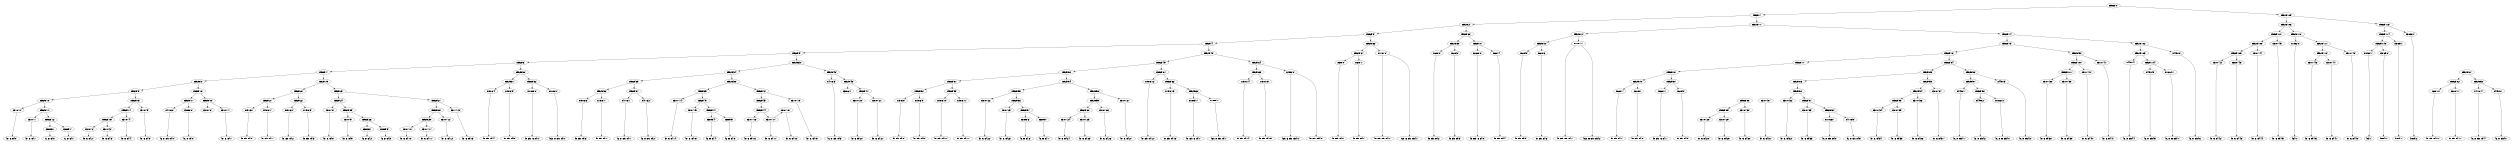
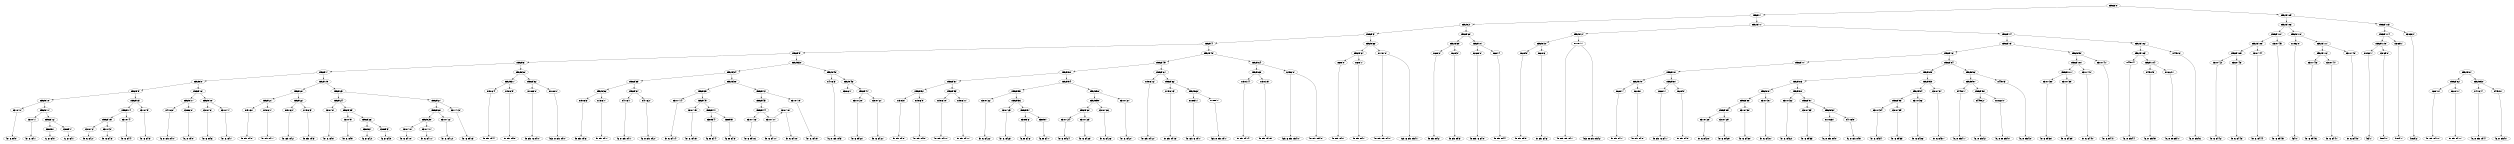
node "L5925(87)": added
node "[D  G  B](6)": added
